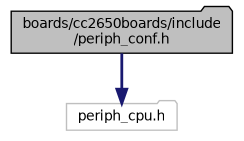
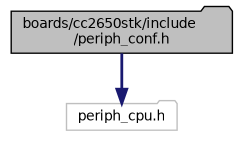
node "boards/cc2650boards/include /periph_conf.h": label "boards/cc2650boards/include /periph_conf.h" -> "boards/cc2650stk/include /periph_conf.h"
